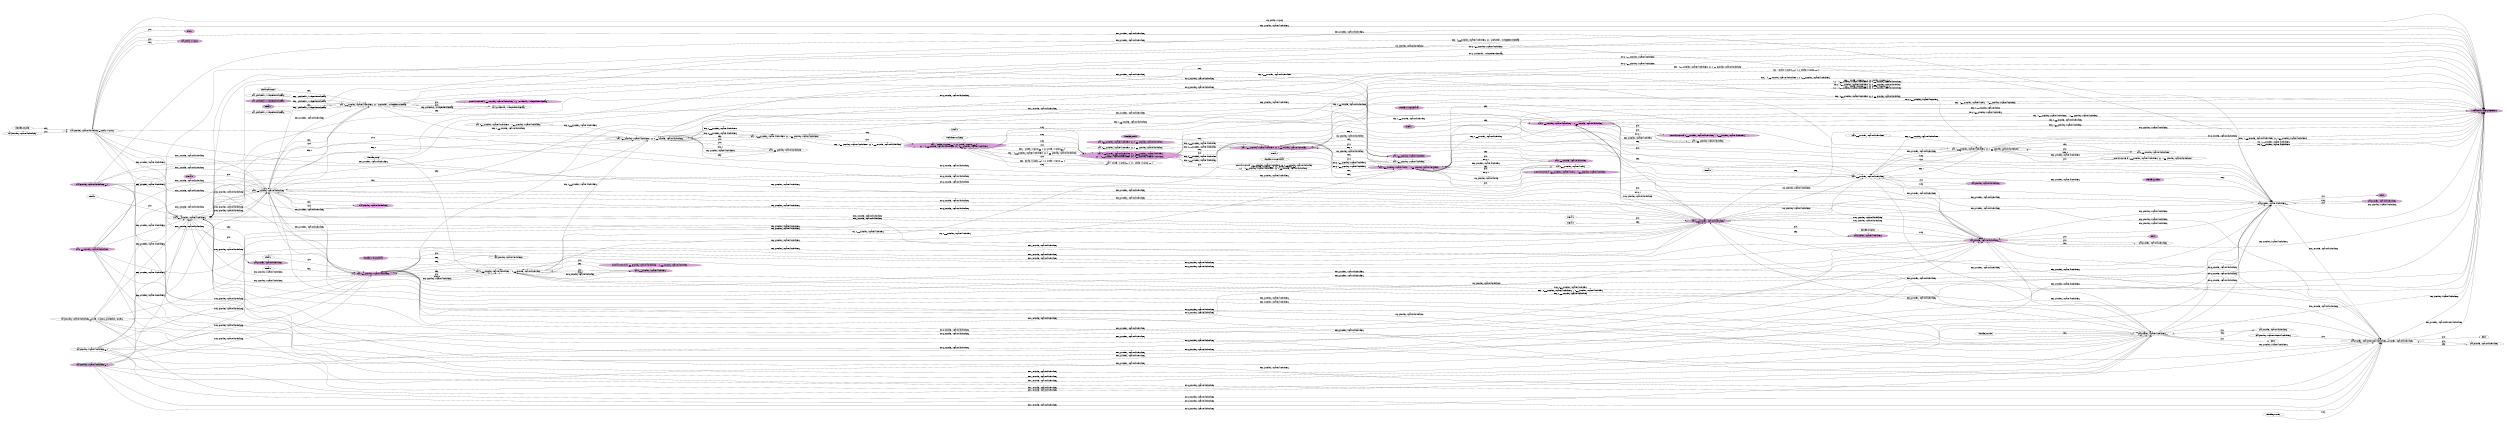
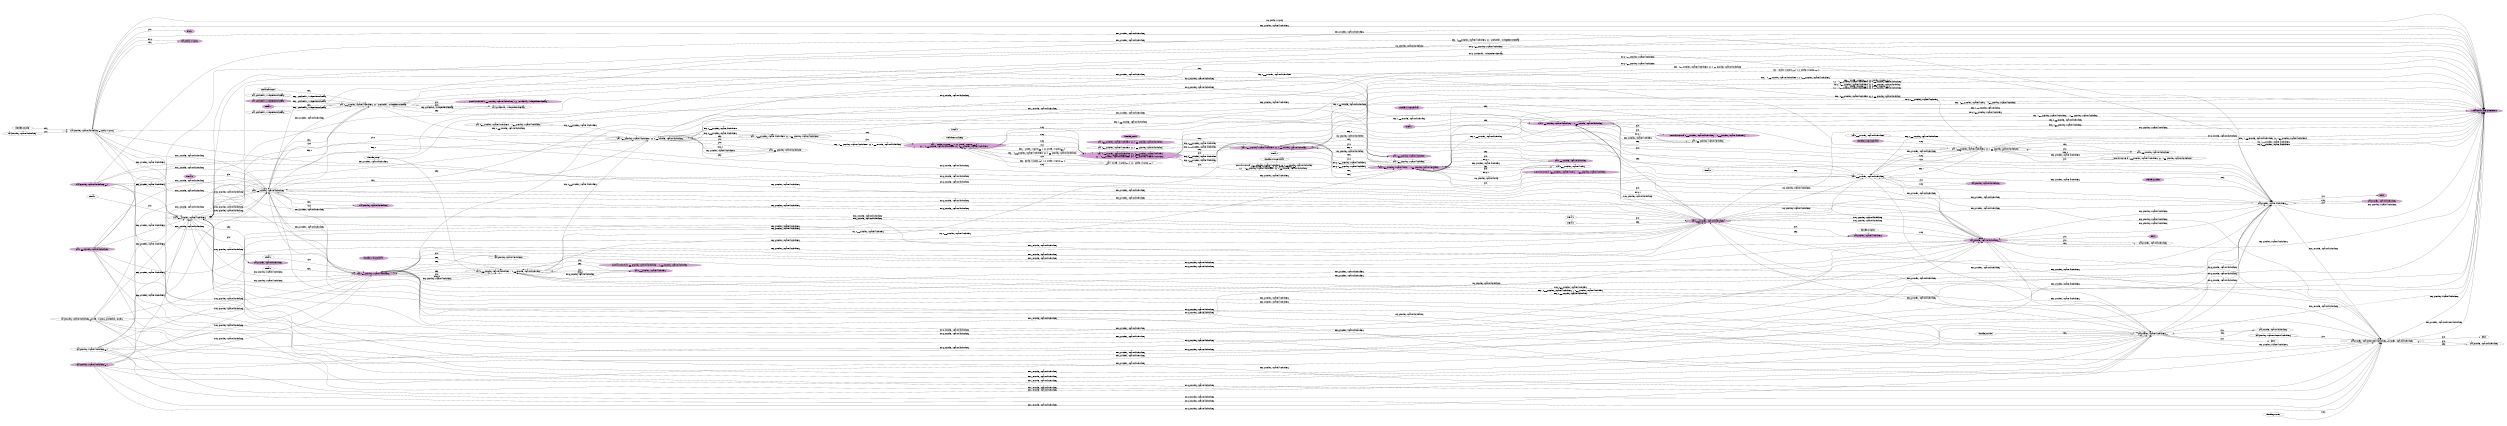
edge "(Call,ps_tile->u1_pos_y)" -> "(Call,ps_codec->s_parse.i4_ctb_slice_y = ps_tile->u1_pos_y)": label "AST: " -> "DDG: "
node "(Identifier,u1_top_lt_ctb_avail)": added
